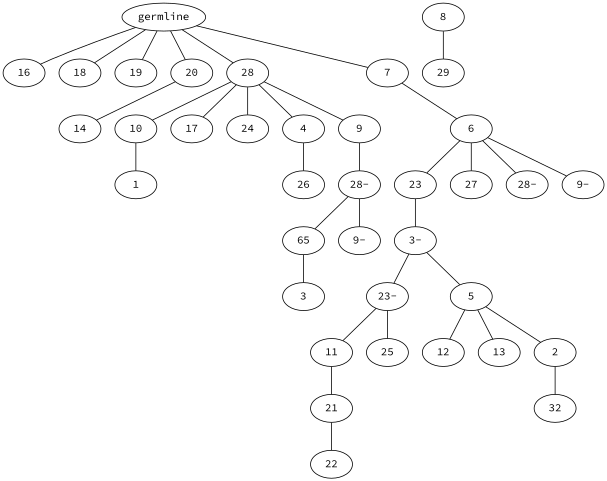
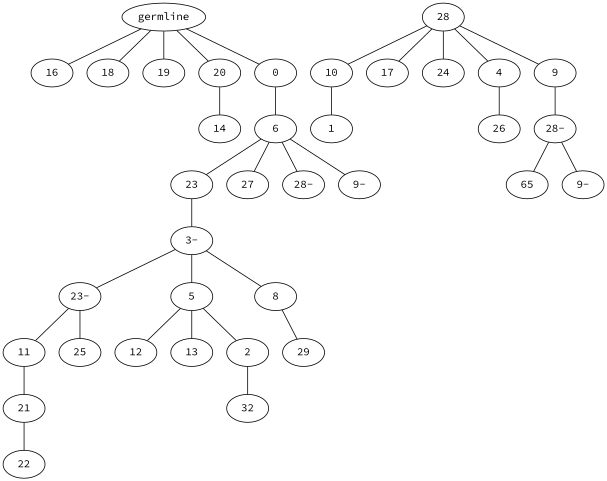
edge "germline" -- "28": removed
node "7": label "7" -> "0"
edge "3-" -- "8": added
node "3": removed
